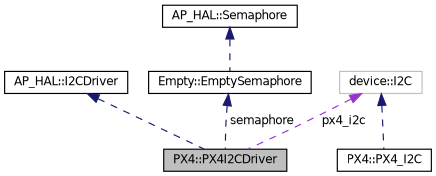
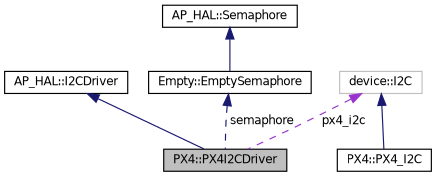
edge "Empty::EmptySemaphore" -> "AP_HAL::Semaphore": style dashed -> solid
edge "PX4::PX4I2CDriver" -> "AP_HAL::I2CDriver": style dashed -> solid
edge "PX4::PX4_I2C" -> "device::I2C": style dashed -> solid
